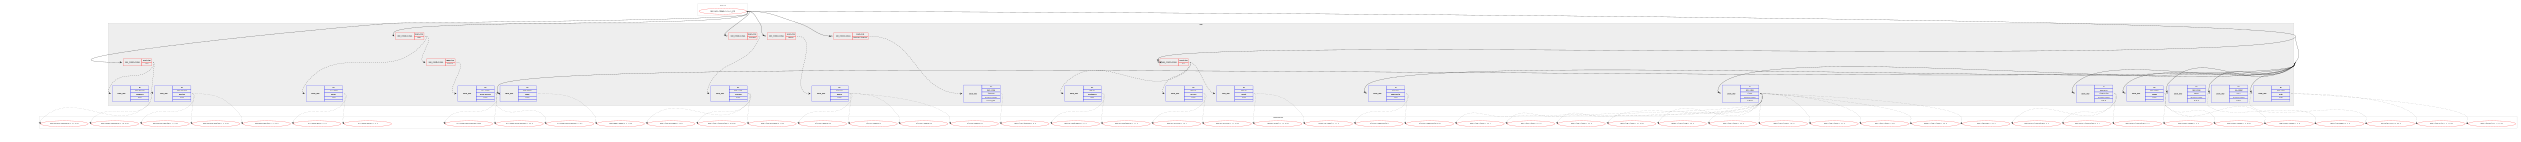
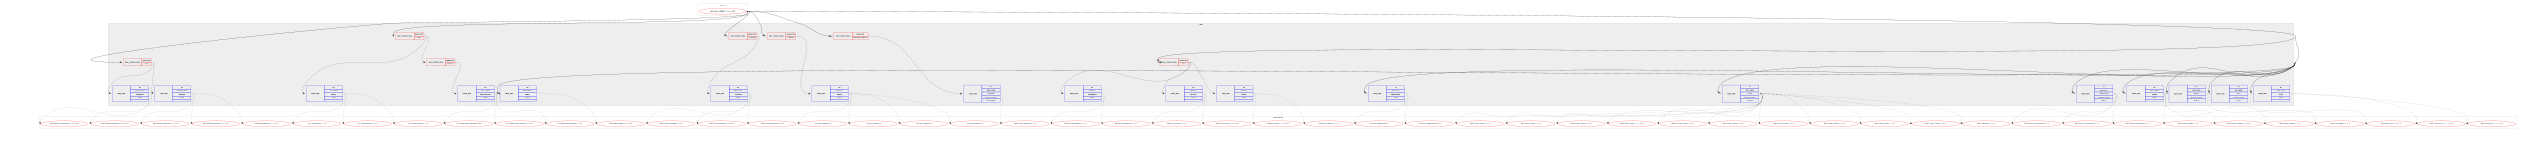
node "x11-apps/xhost-1.0.6": added
node "sys-libs/libarchive-5.9-r101": label "sys-libs/libarchive-5.9-r101" -> "sys-libs/ncurses-5.9-r101"
node "devel-libs/libuv-1.24.0": label "devel-libs/libuv-1.24.0" -> "dev-libs/libuv-1.24.0"
